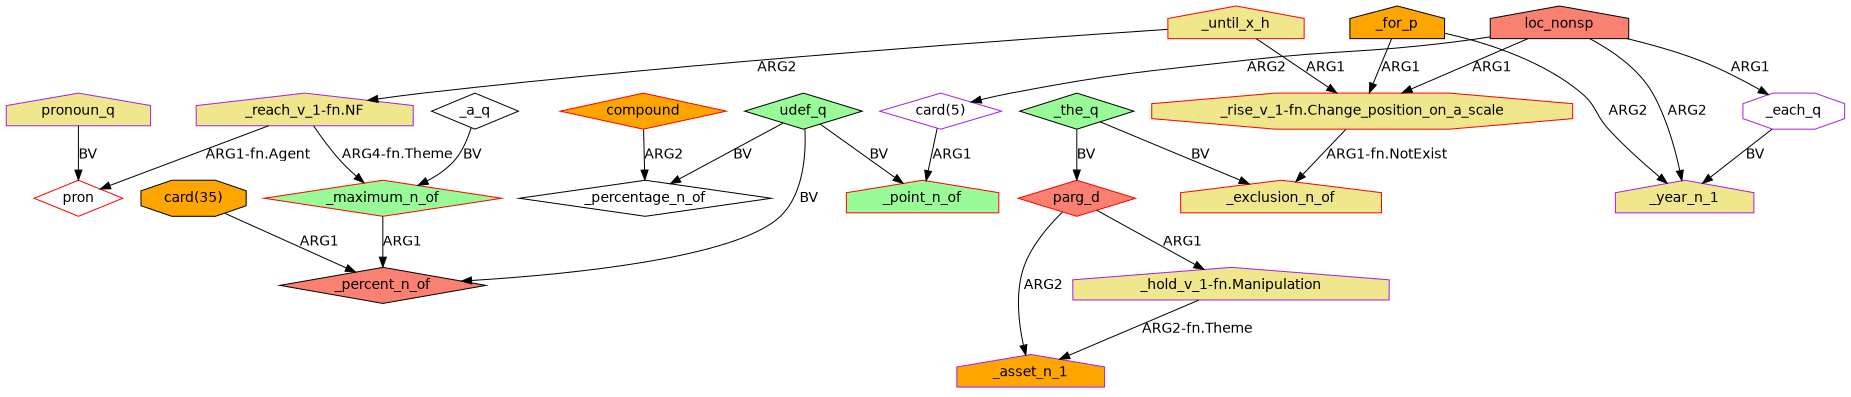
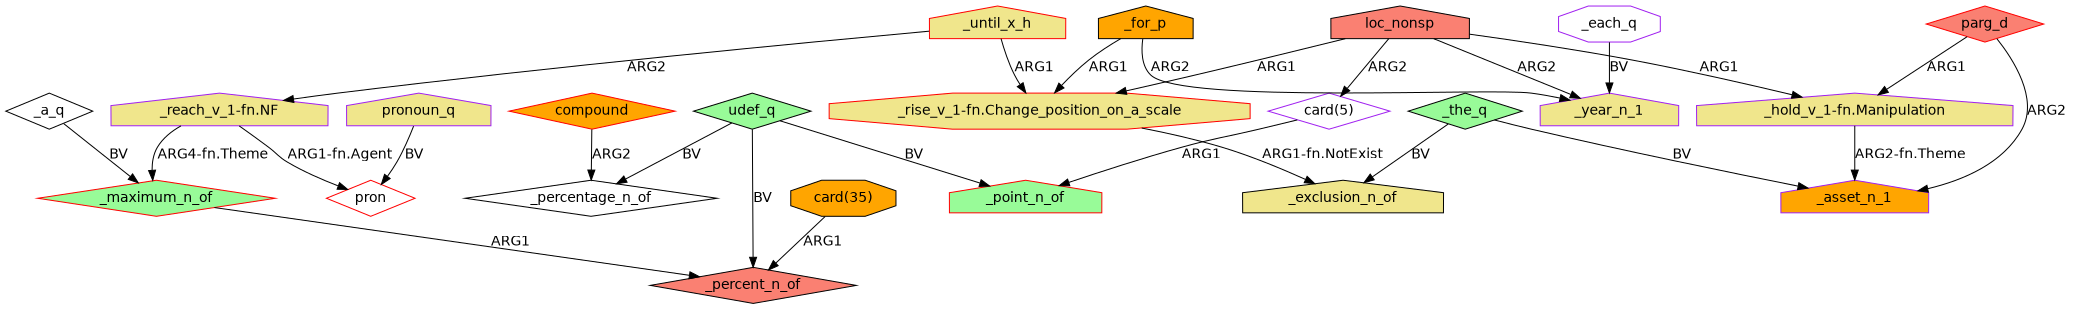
edge "loc_nonsp" -> "_each_q": now "loc_nonsp" -> "_hold_v_1-fn.Manipulation"
edge "_the_q" -> "parg_d": now "_the_q" -> "_asset_n_1"
node "_exclusion_n_of": color red -> black
